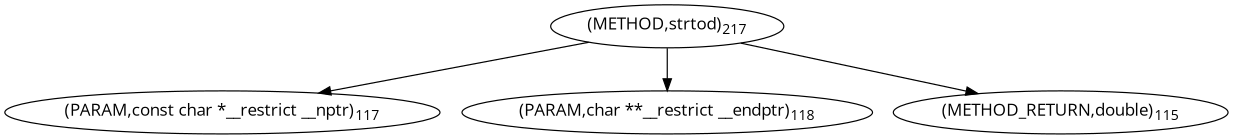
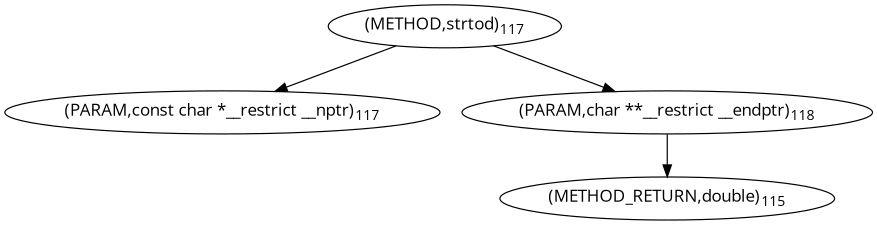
node "(METHOD,strtod)": text "217" -> "117"
edge "(METHOD,strtod)" -> "(METHOD_RETURN,double)": now "(PARAM,char **__restrict __endptr)" -> "(METHOD_RETURN,double)"
